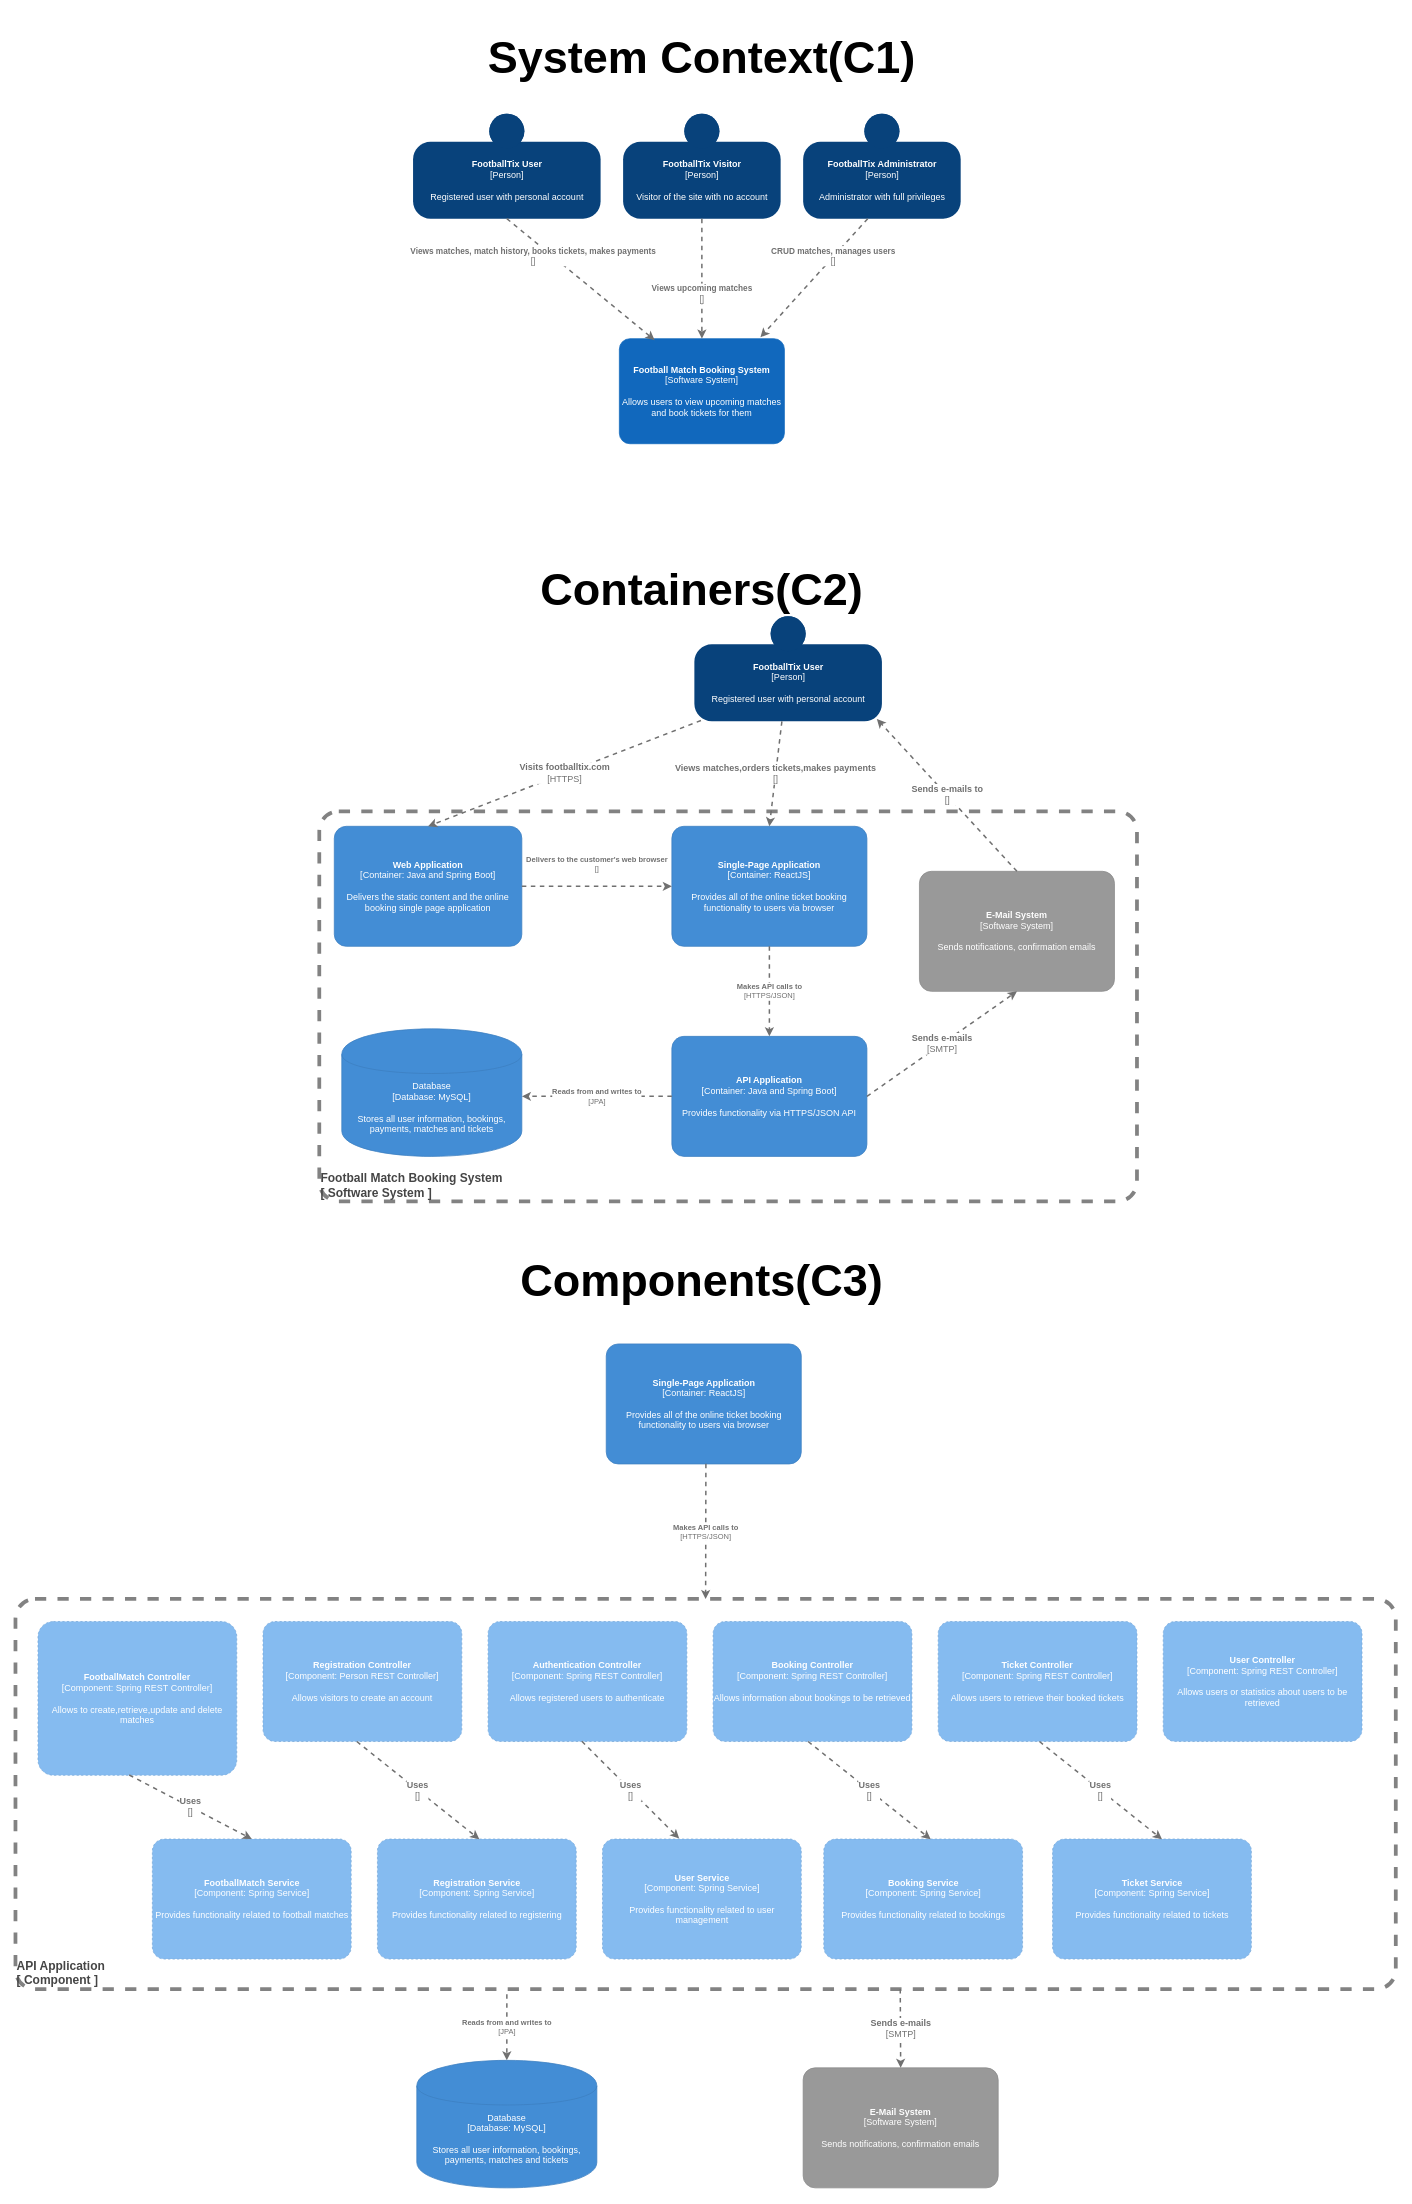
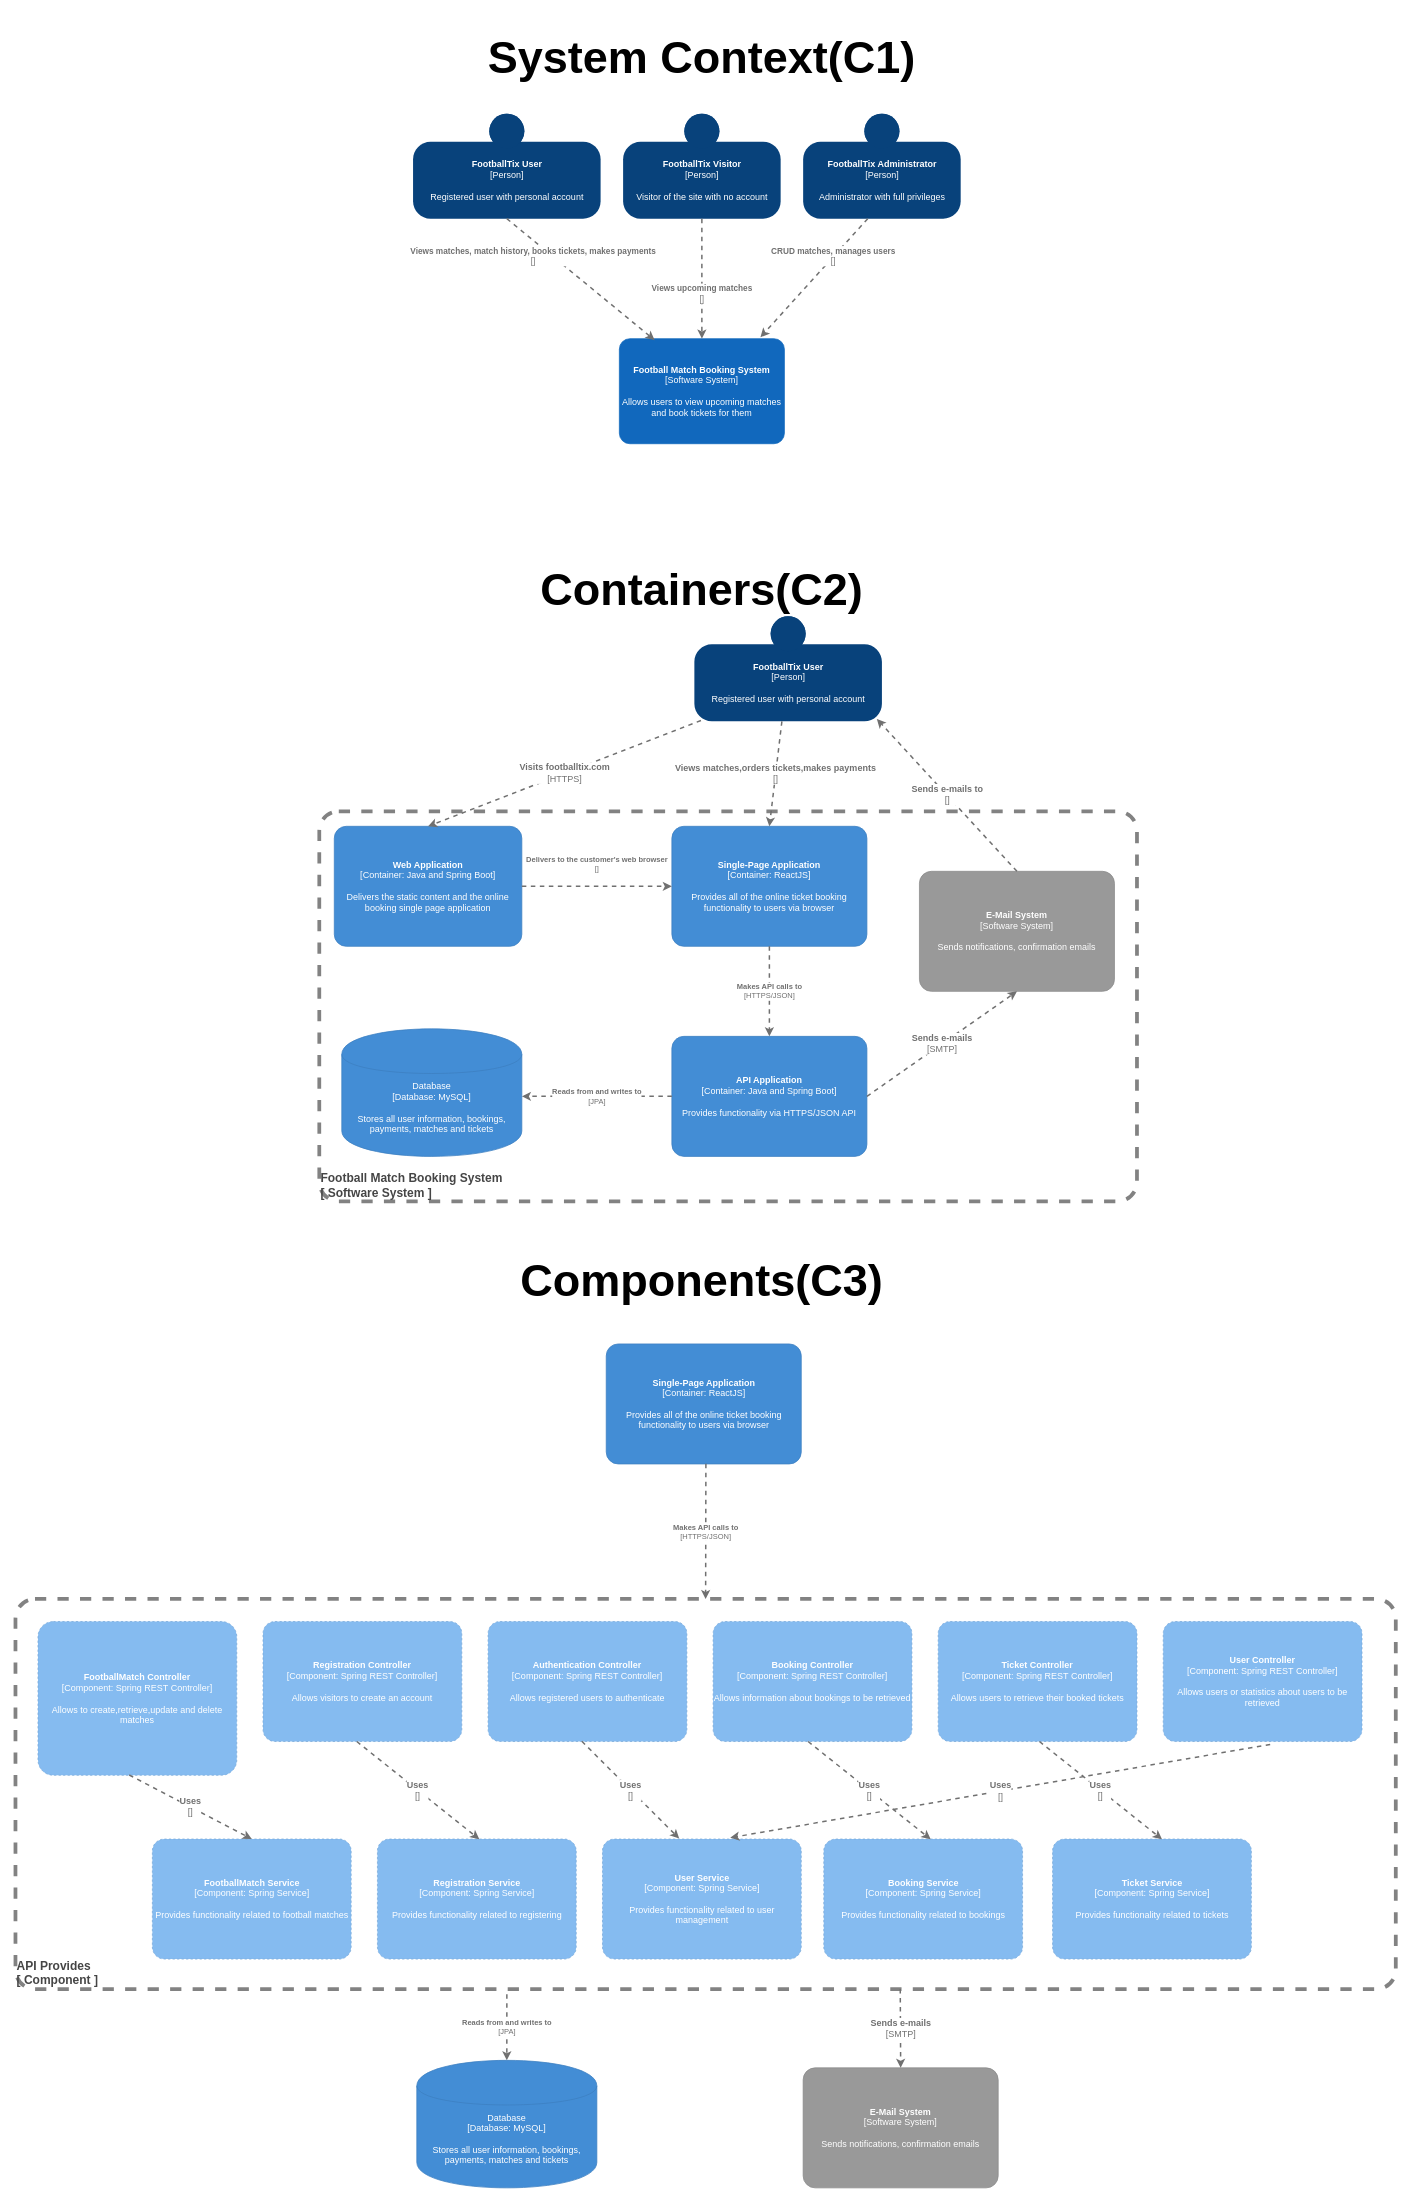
node "Registration Controller [Component: Person REST Controller] Allows visitors to create an account": label "Registration Controller [Component: Person REST Controller] Allows visitors to create an account" -> "Registration Controller [Component: Spring REST Controller] Allows visitors to create an account"
edge "User Controller [Component: Spring REST Controller] Allows users or statistics about users to be retrieved" -> "User Service [Component: Spring Service] Provides functionality related to user management": added, label "Uses []"
node "API Application [ Component ]": label "API Application [ Component ]" -> "API Provides [ Component ]"
